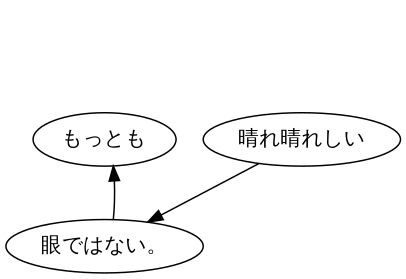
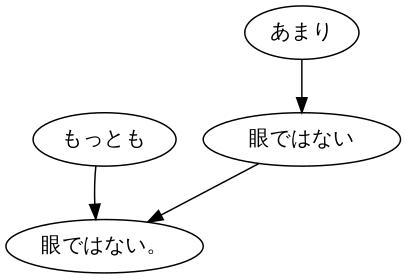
node "あまり": added
node "晴れ晴れしい": label "晴れ晴れしい" -> "眼ではない"
edge "眼ではない。" -> "もっとも": reversed
